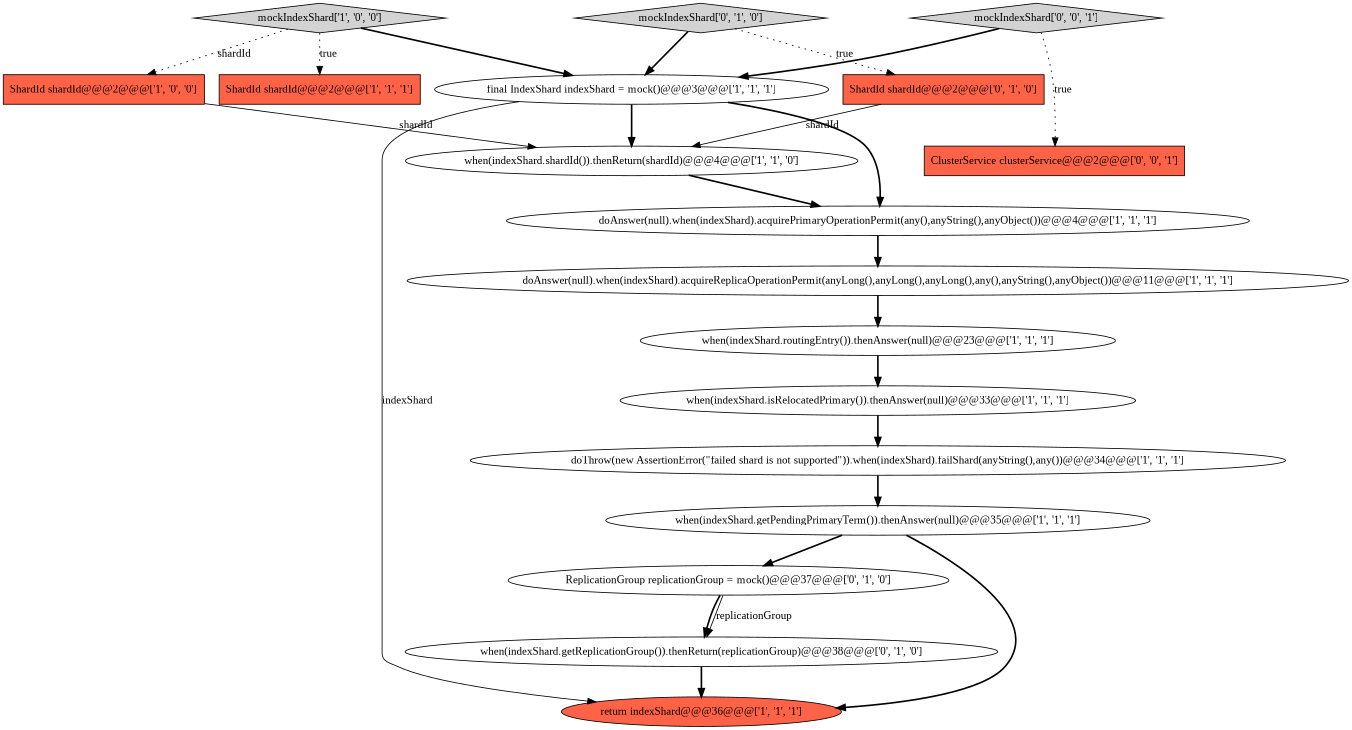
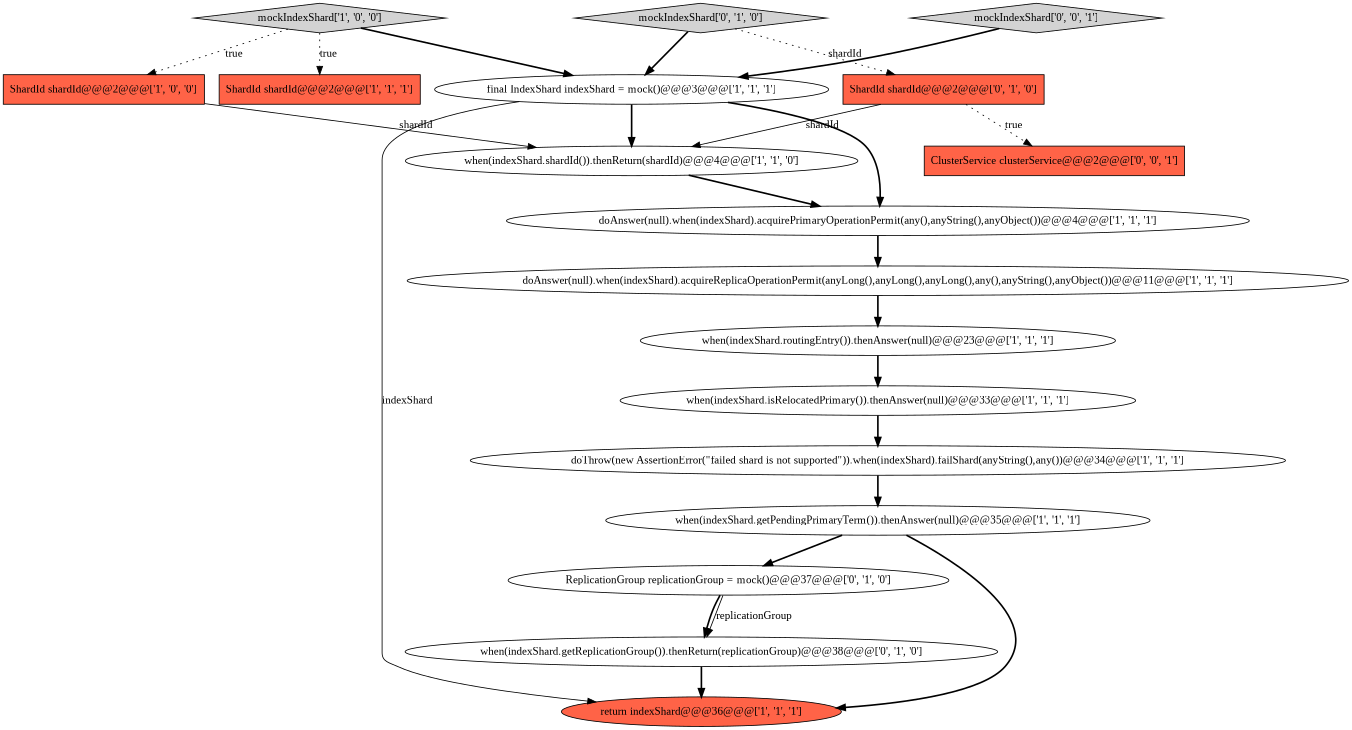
edge "mockIndexShard['1', '0', '0']" -> "ShardId shardId@@@2@@@['1', '0', '0']": label "shardId" -> "true"
edge "mockIndexShard['0', '1', '0']" -> "ShardId shardId@@@2@@@['0', '1', '0']": label "true" -> "shardId"
edge "mockIndexShard['0', '0', '1']" -> "ClusterService clusterService@@@2@@@['0', '0', '1']": now "ShardId shardId@@@2@@@['0', '1', '0']" -> "ClusterService clusterService@@@2@@@['0', '0', '1']"
